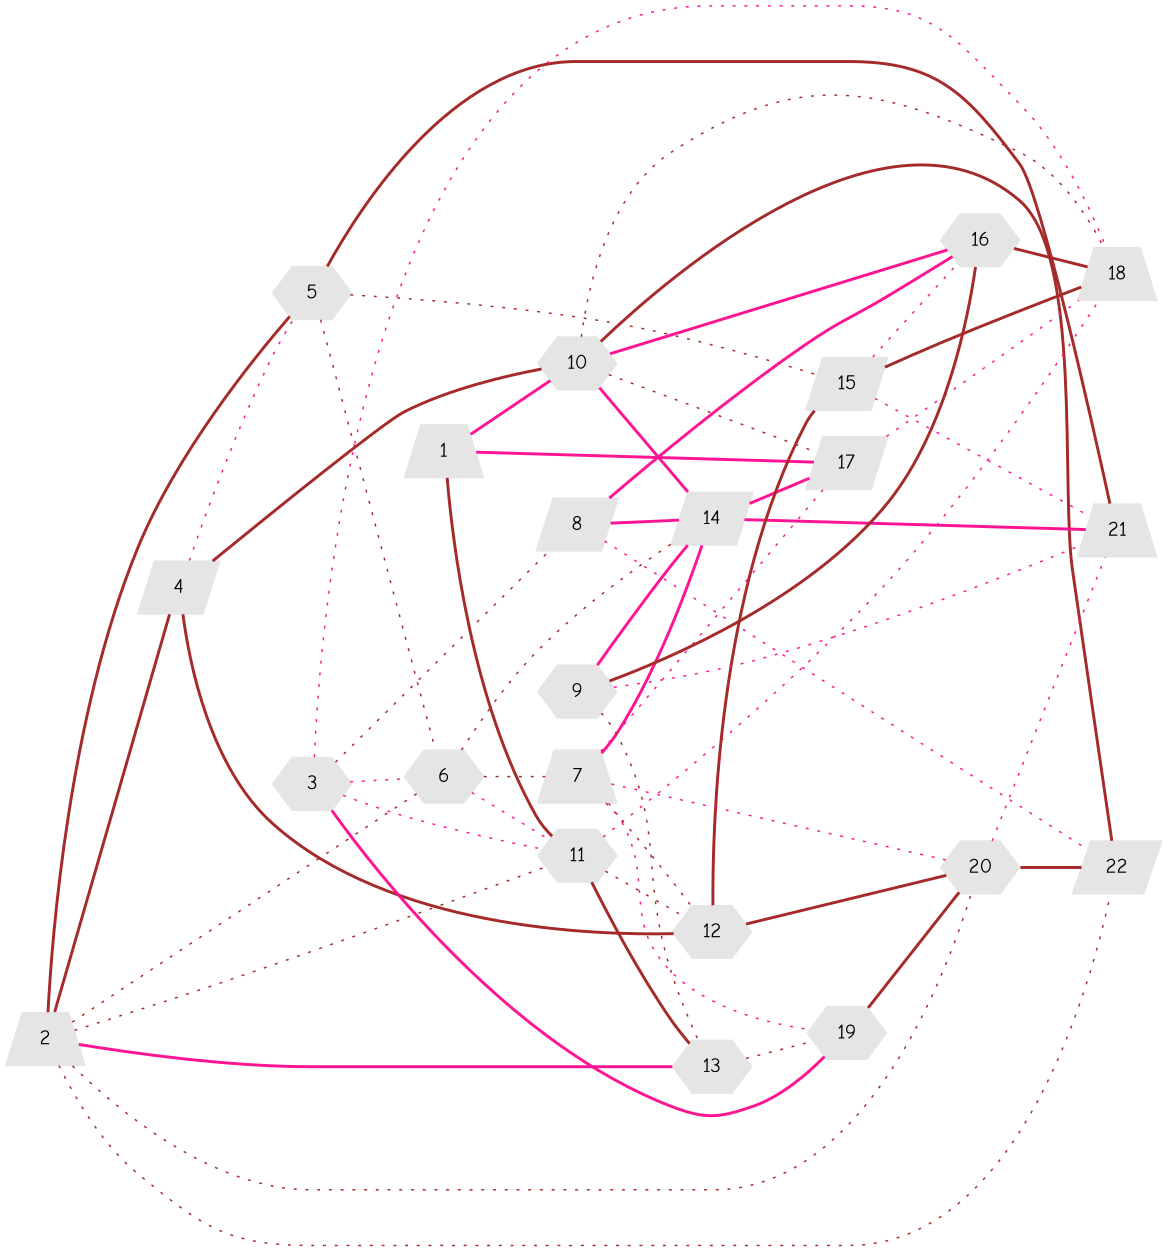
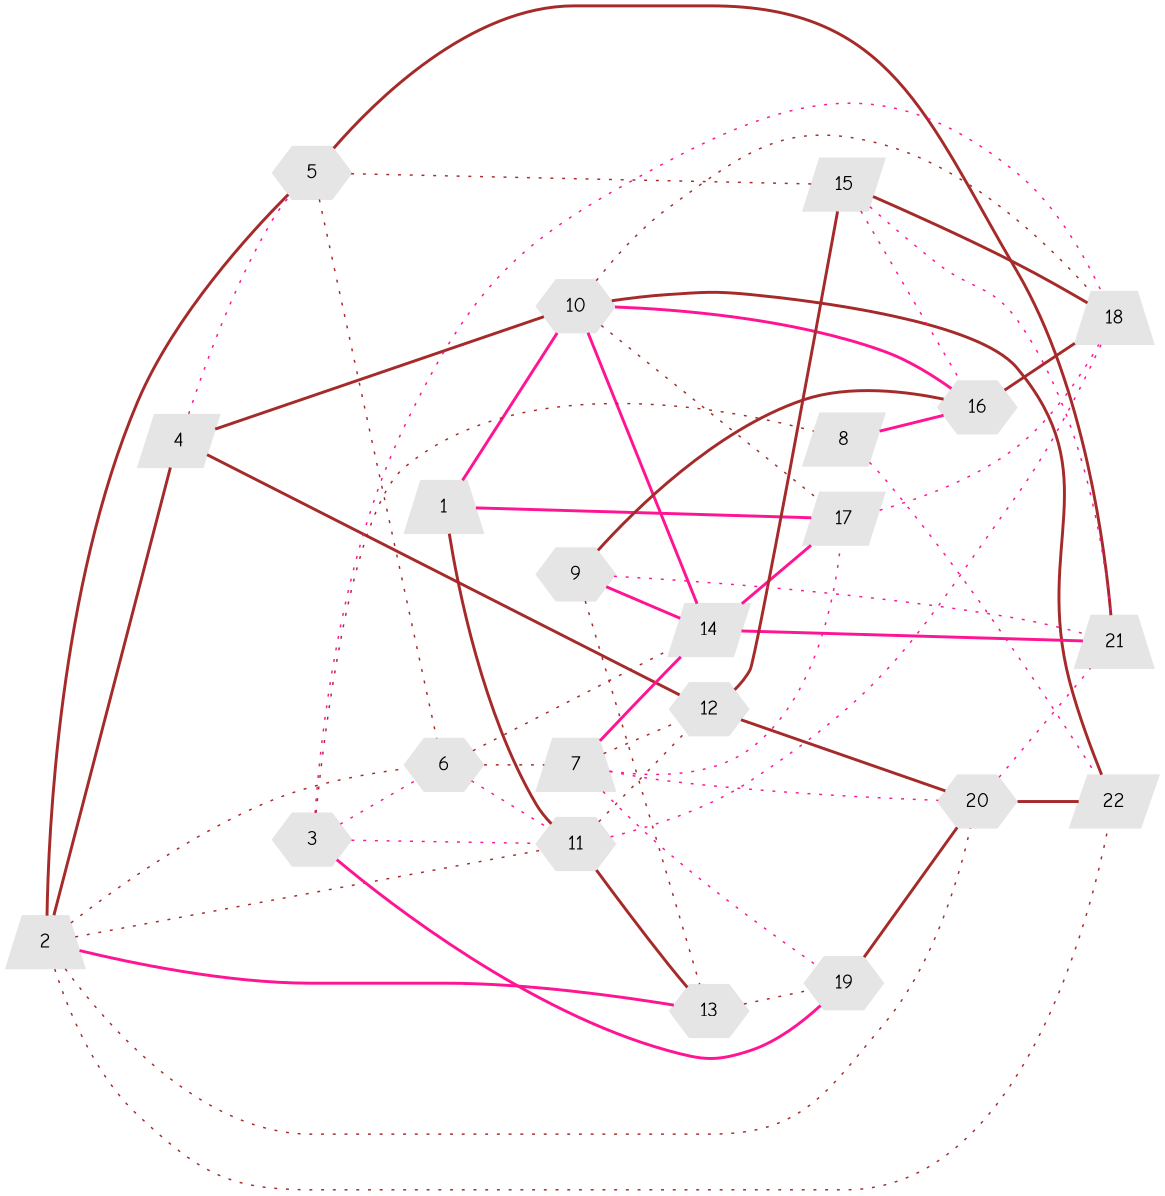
edge "14" -- "8": removed
